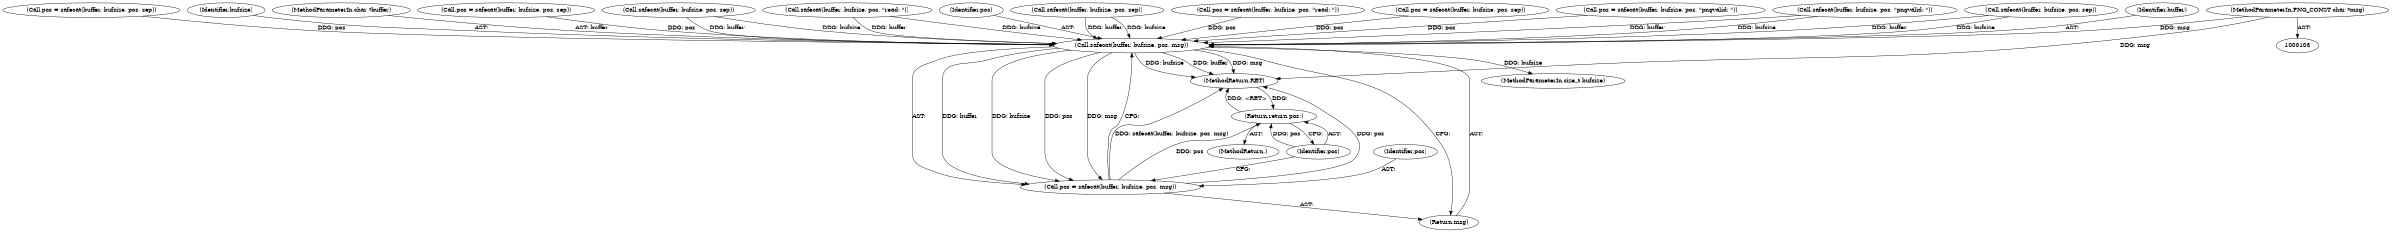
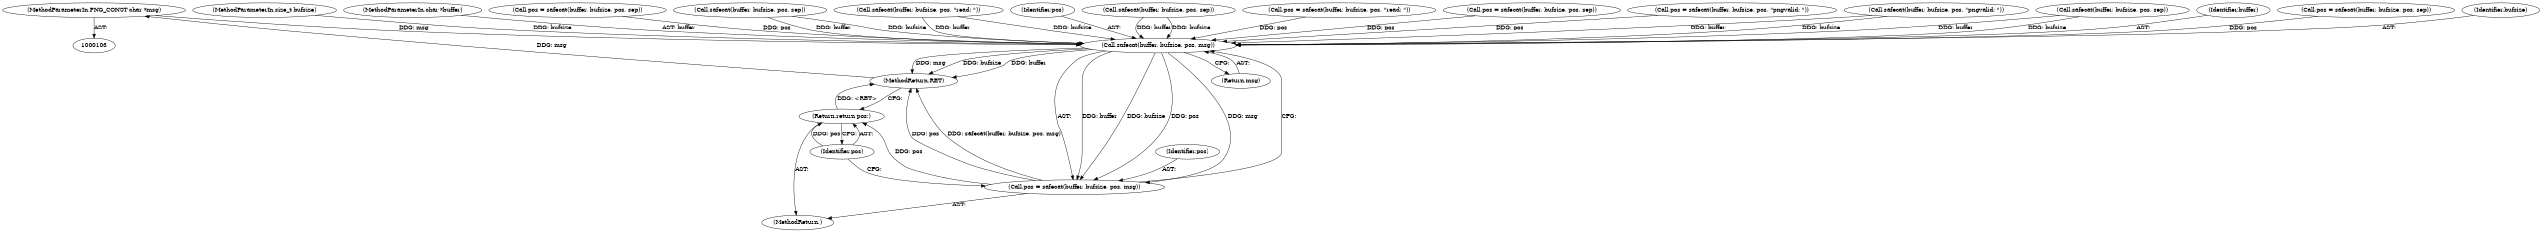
edge "(Call,safecat(buffer, bufsize, pos, msg))" -> "(MethodParameterIn,size_t bufsize)": reversed
edge "(MethodParameterIn,PNG_CONST char *msg)" -> "(MethodReturn,RET)": reversed
edge "(MethodReturn,RET)" -> "(Return,return pos;)": label "DDG: " -> "CFG: "
edge "(Call,pos = safecat(buffer, bufsize, pos, msg))" -> "(Return,msg)": now "(Call,pos = safecat(buffer, bufsize, pos, msg))" -> "(MethodReturn,)"
